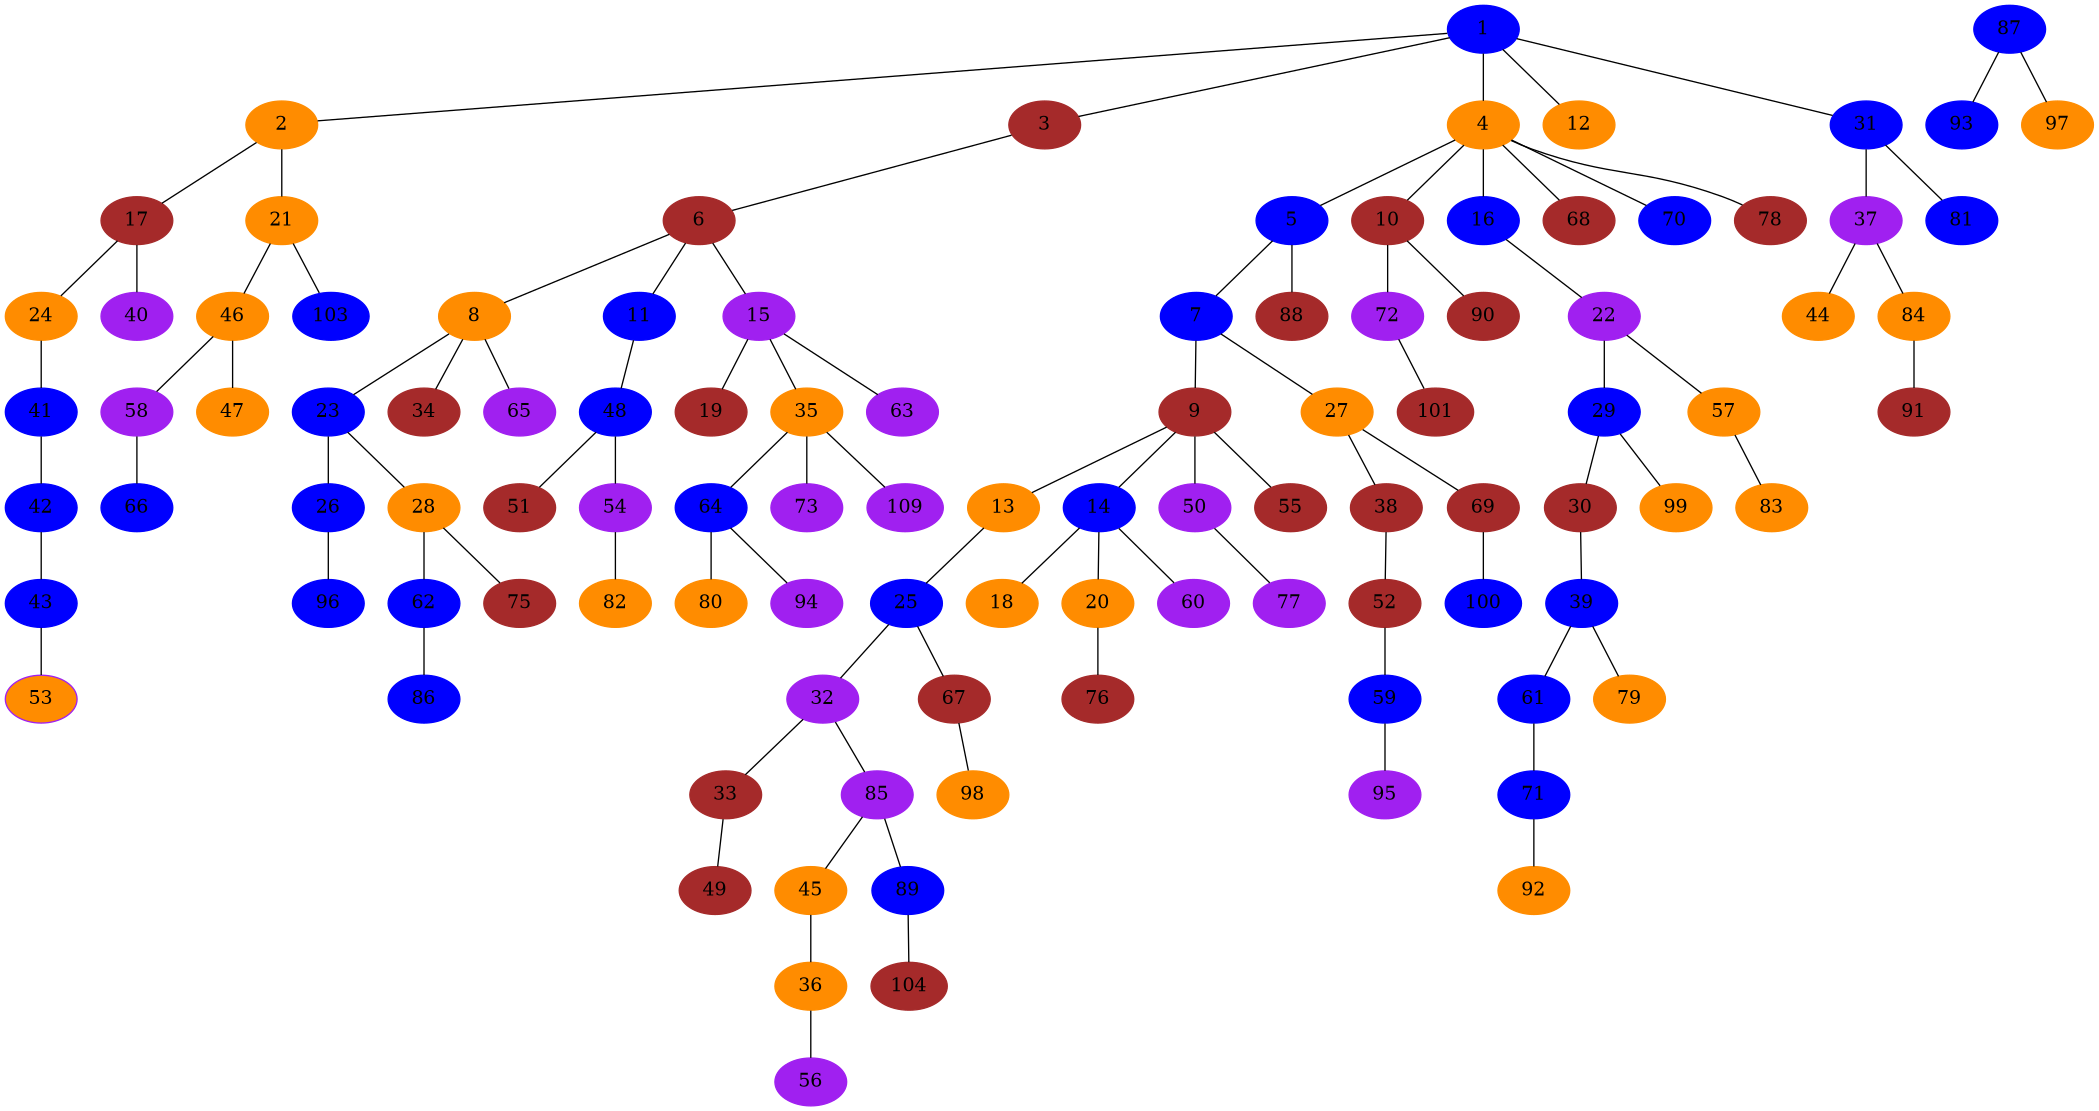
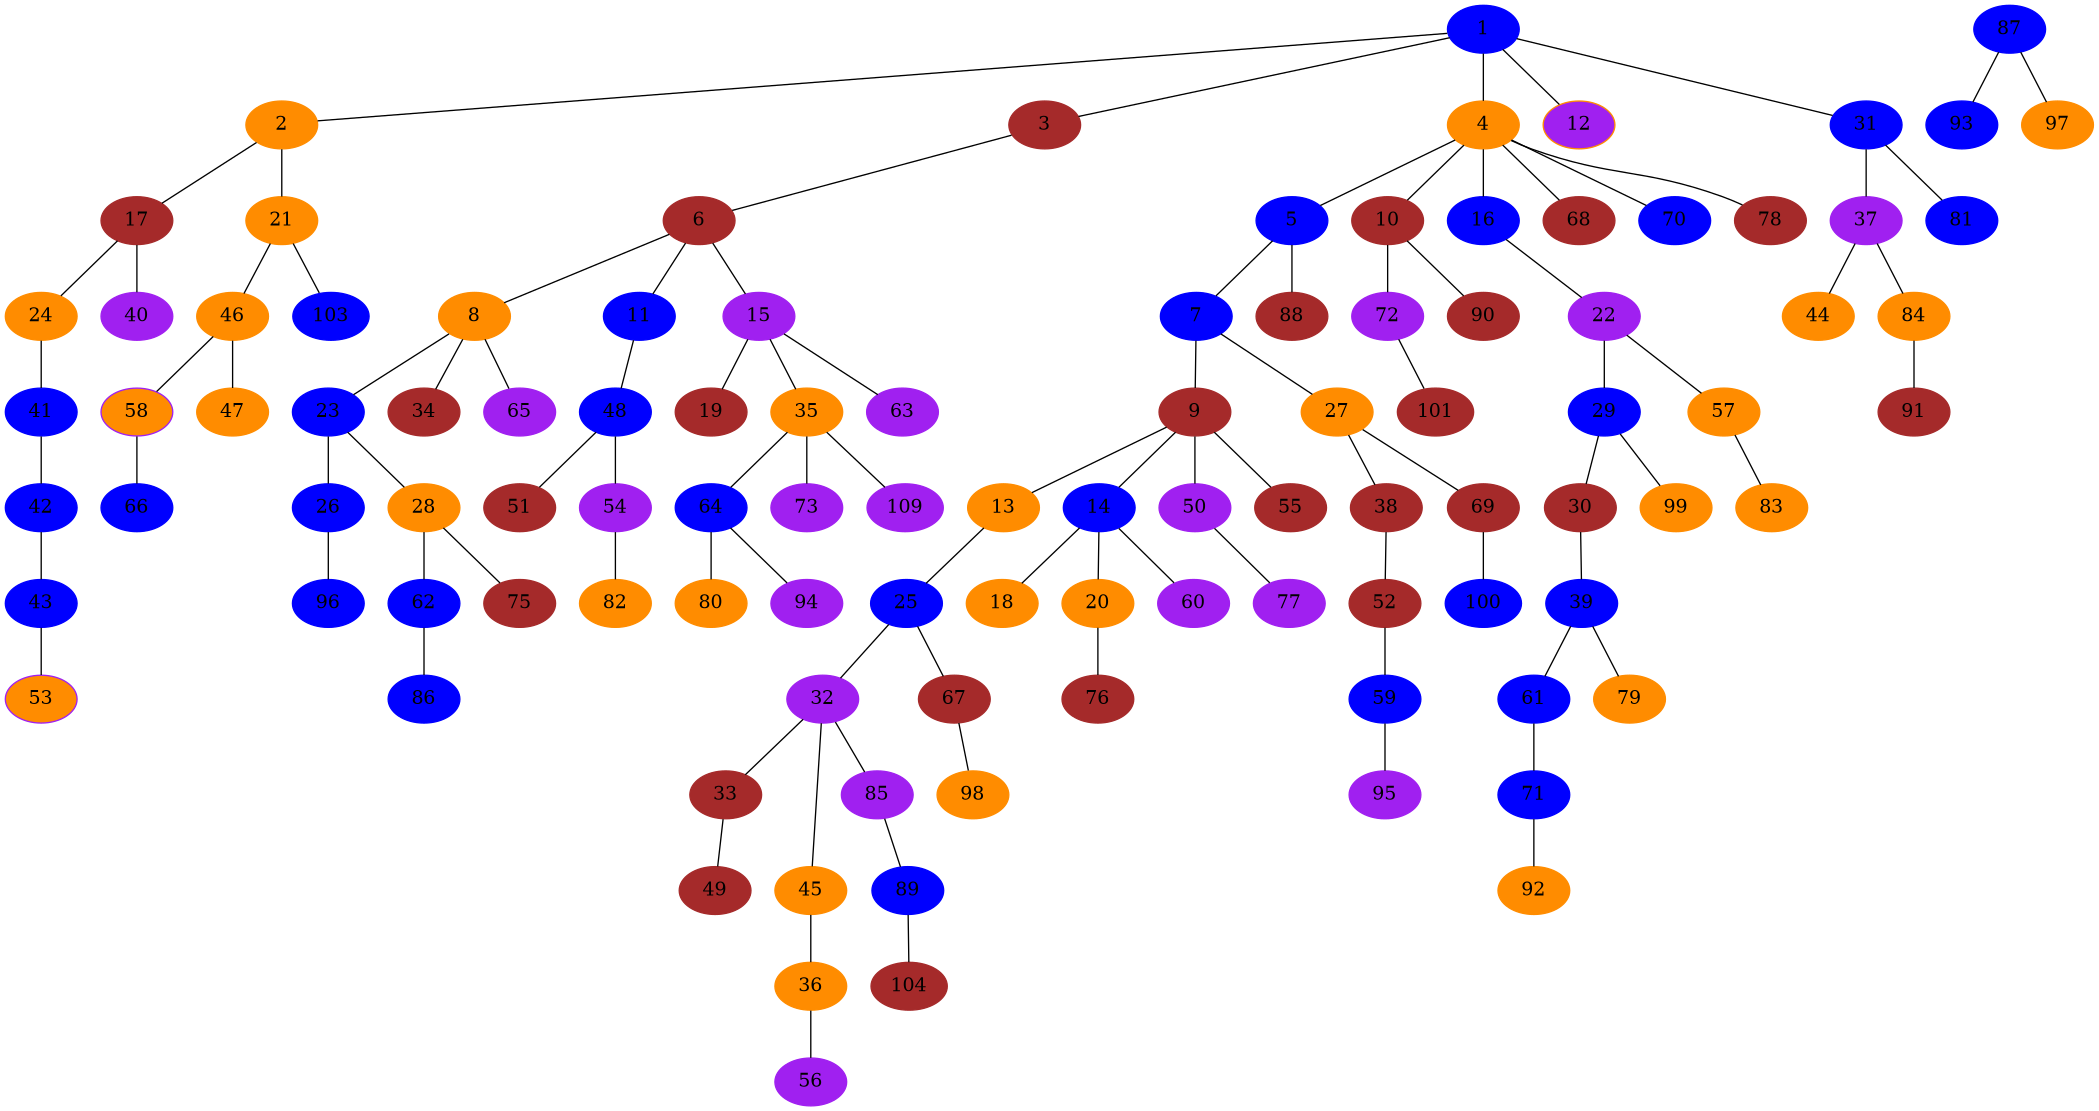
node "12": fillcolor darkorange -> purple
node "58": fillcolor purple -> darkorange
edge "85" -- "45": now "32" -- "45"
